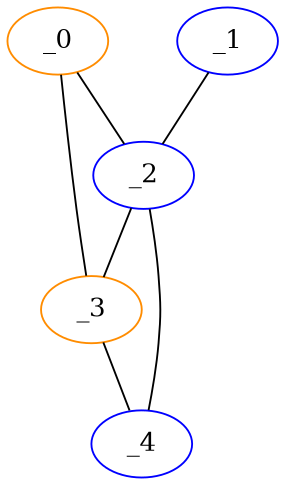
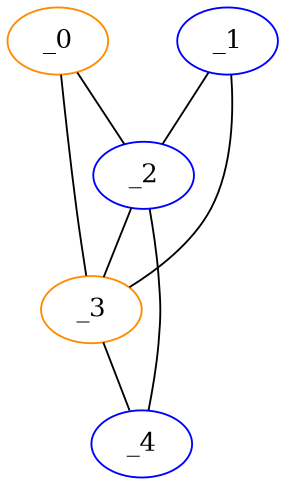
edge "_1" -- "_3": added
